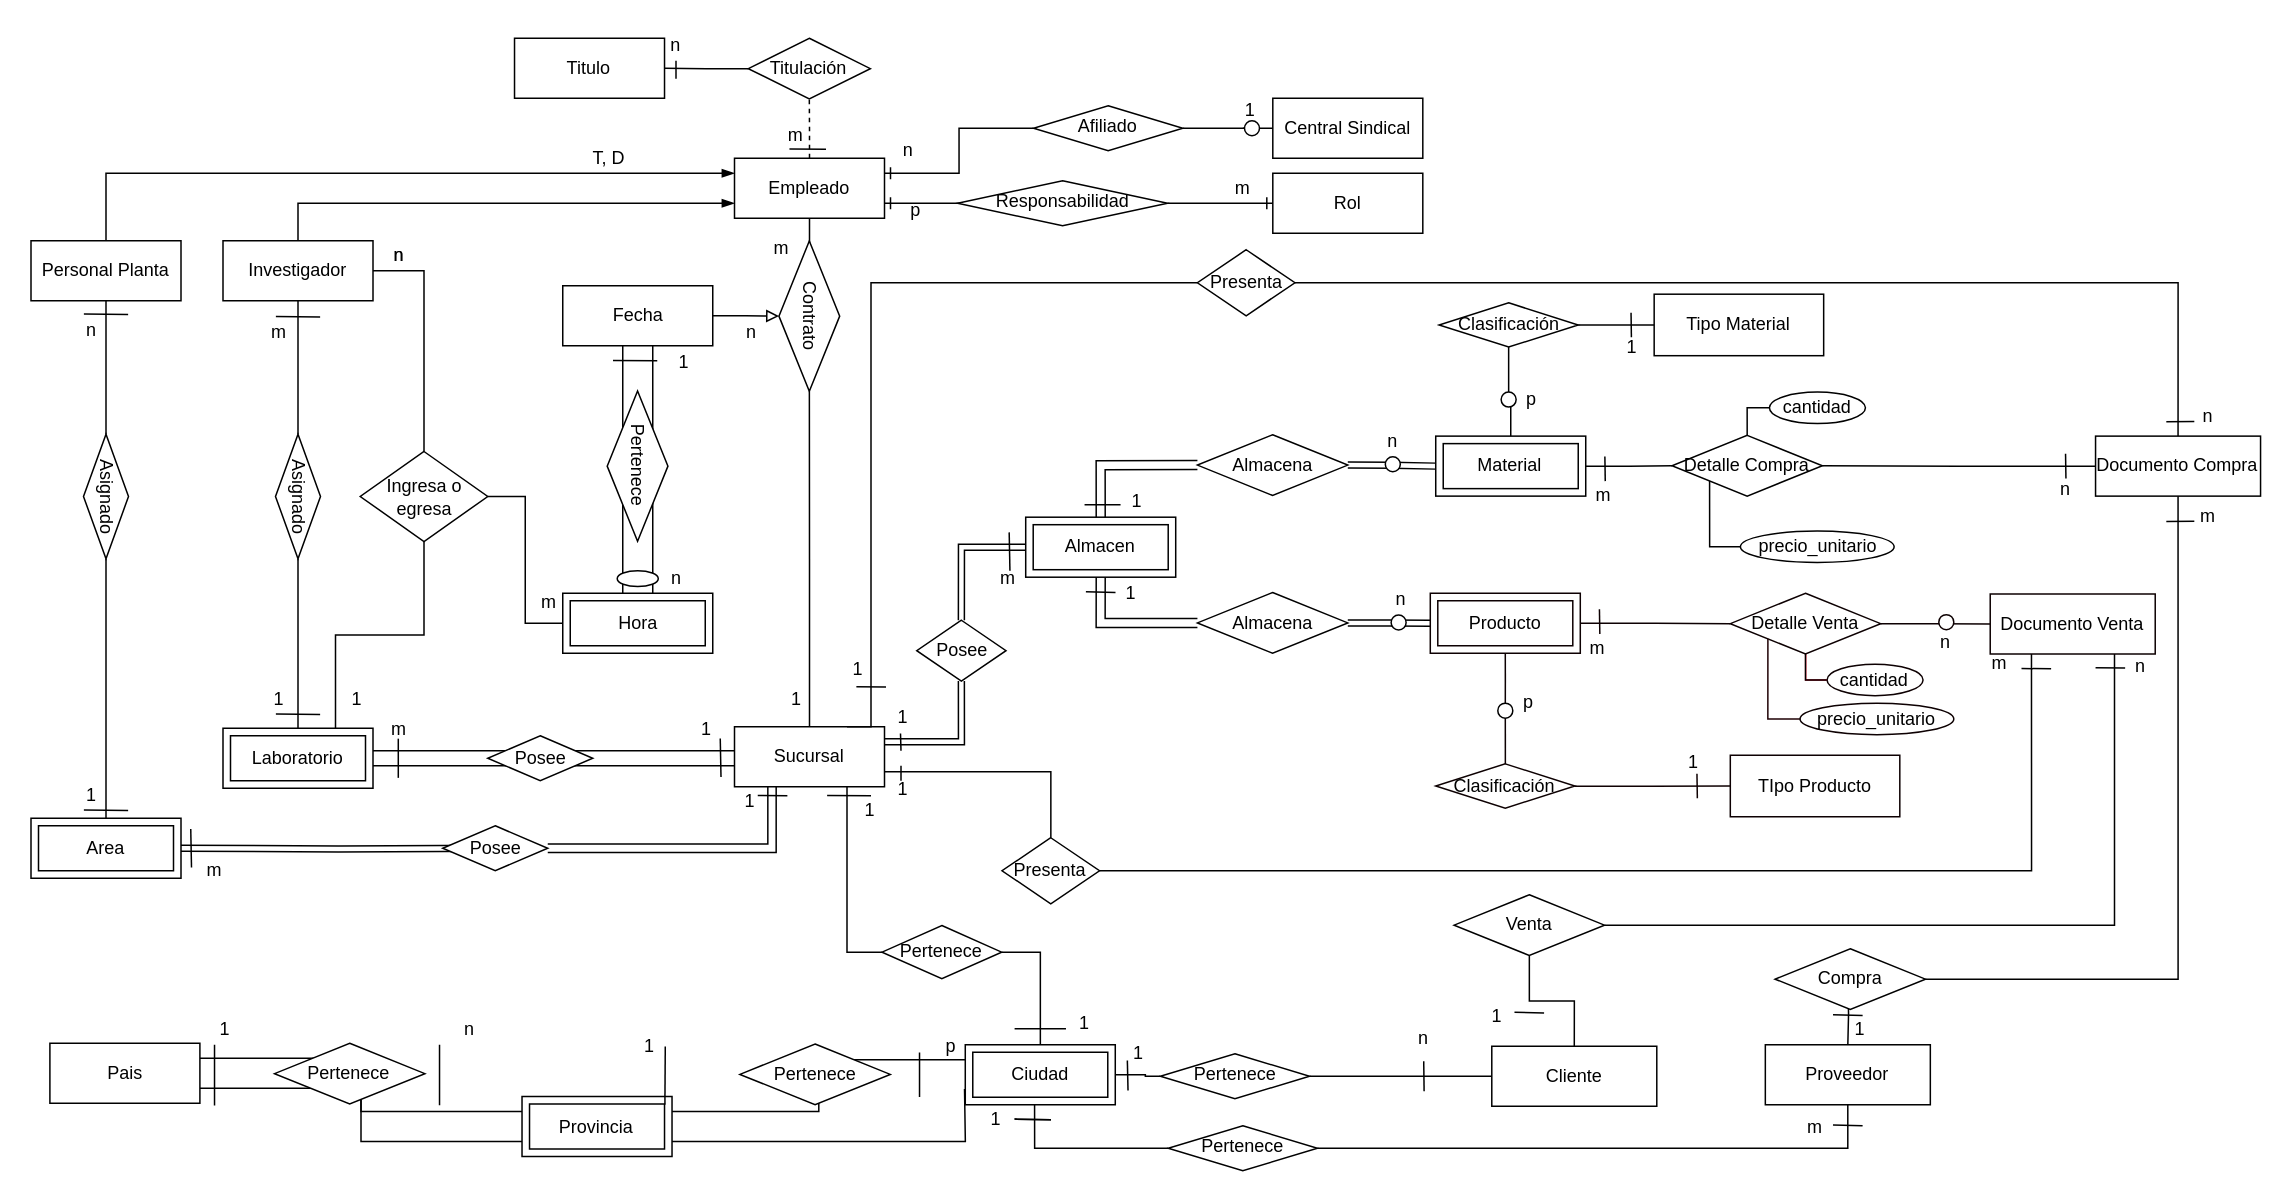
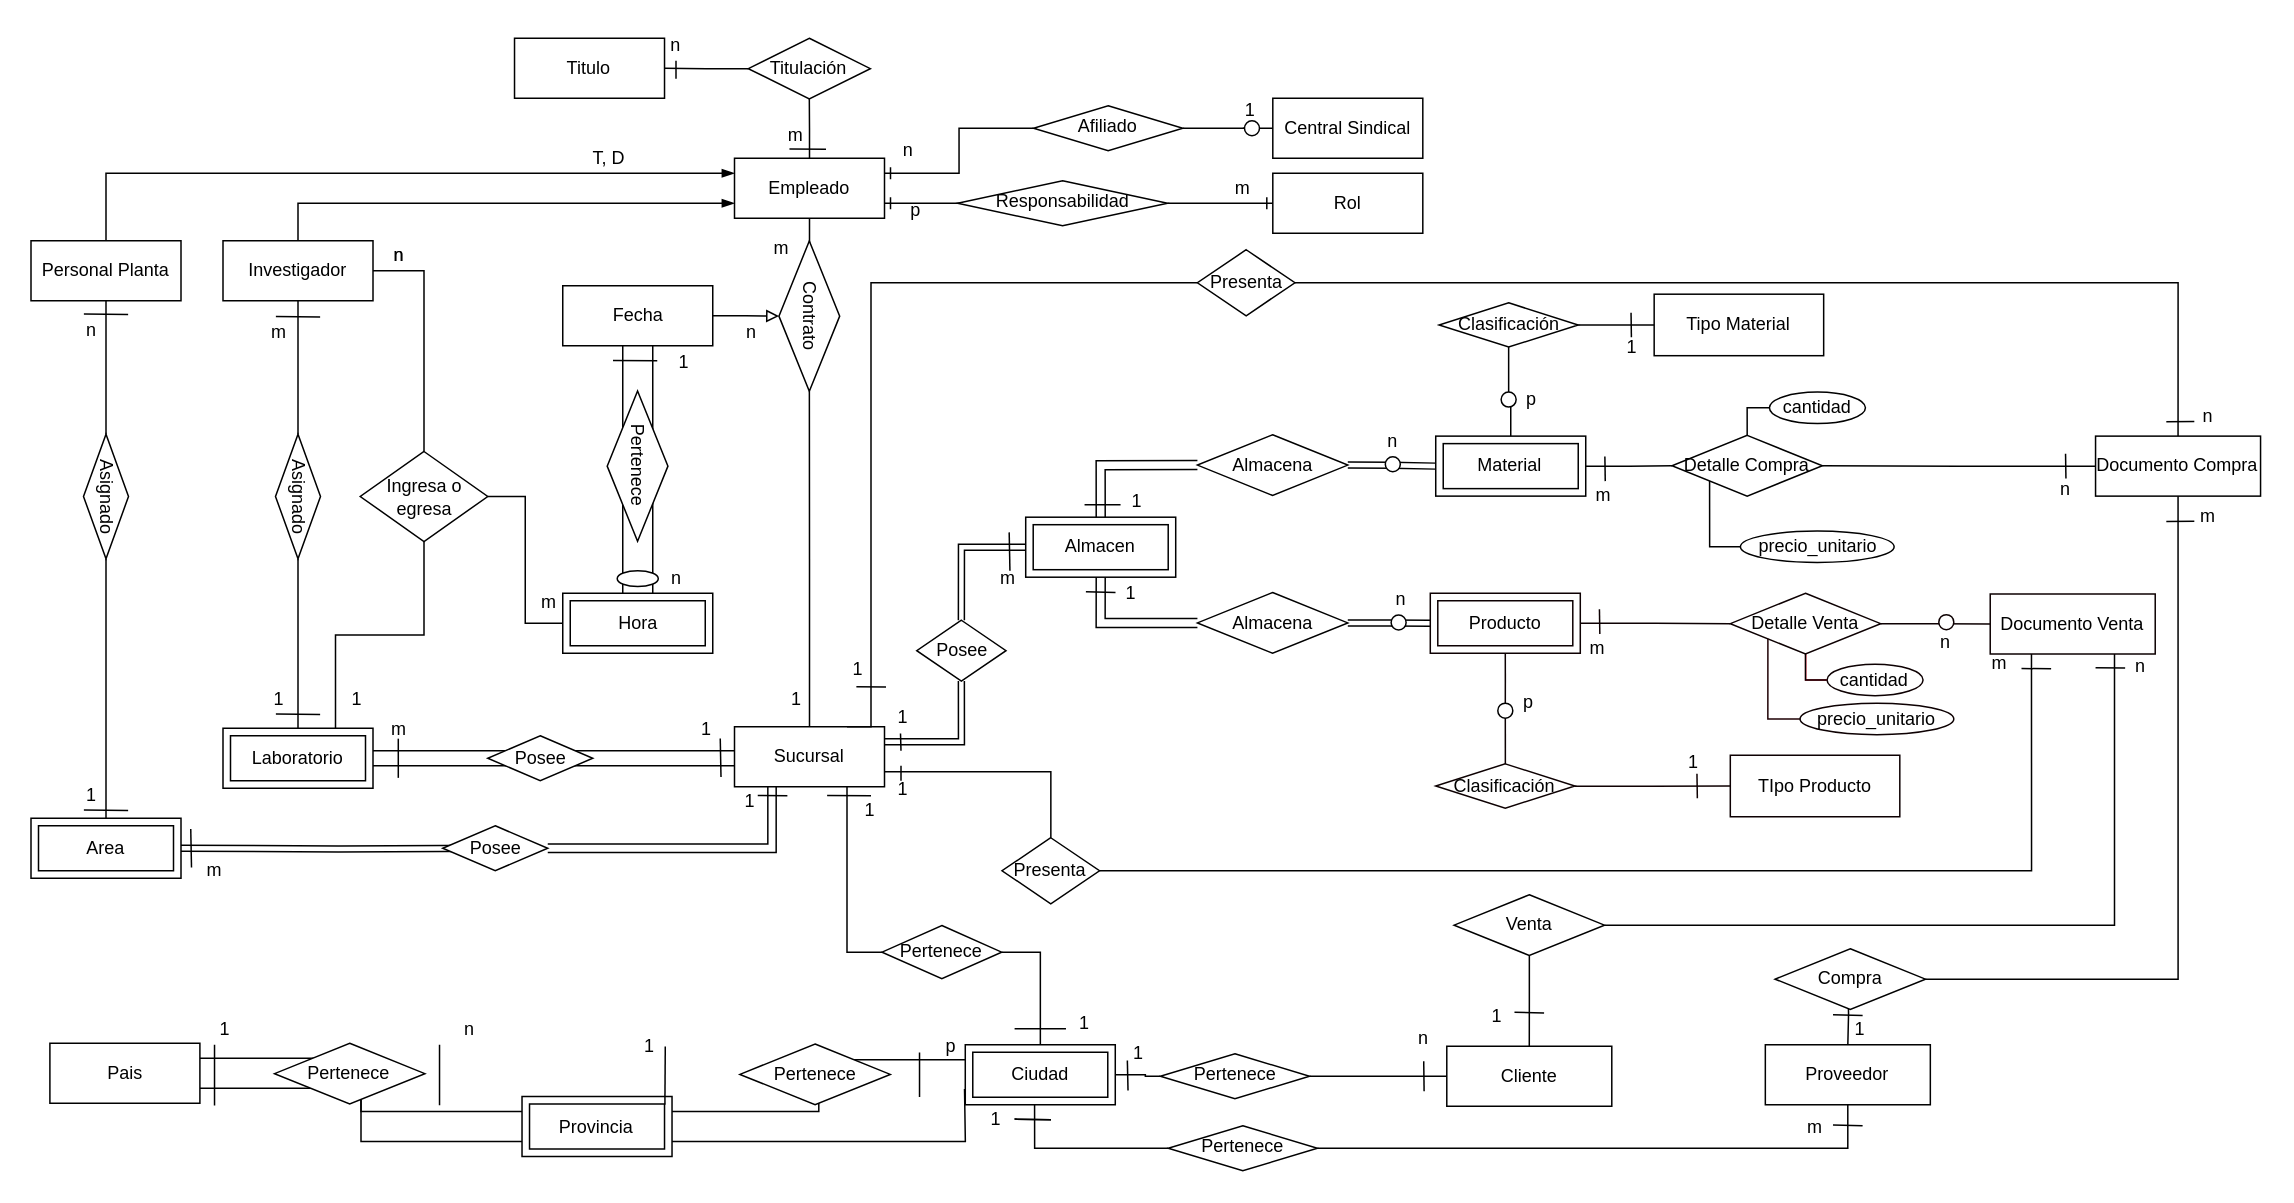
edge "Titulación" -- "Empleado": style dashed -> solid
node "Cliente": moved (1574, 1076) -> (1529, 1076)
